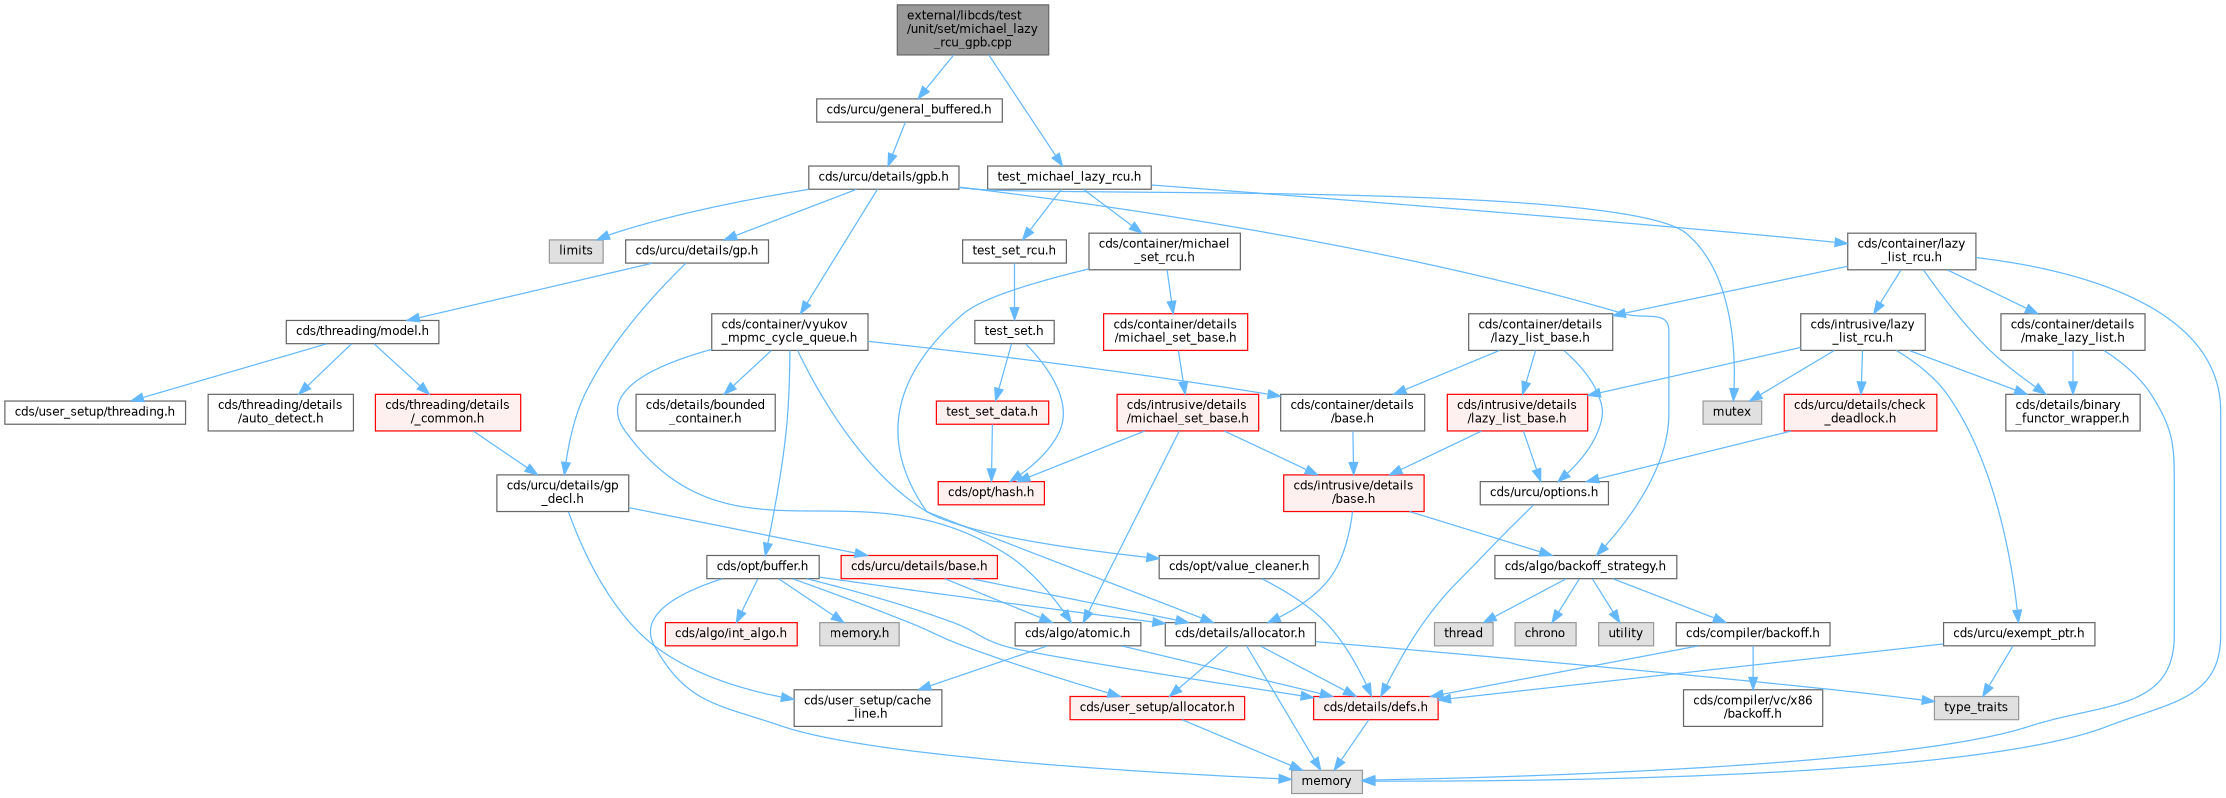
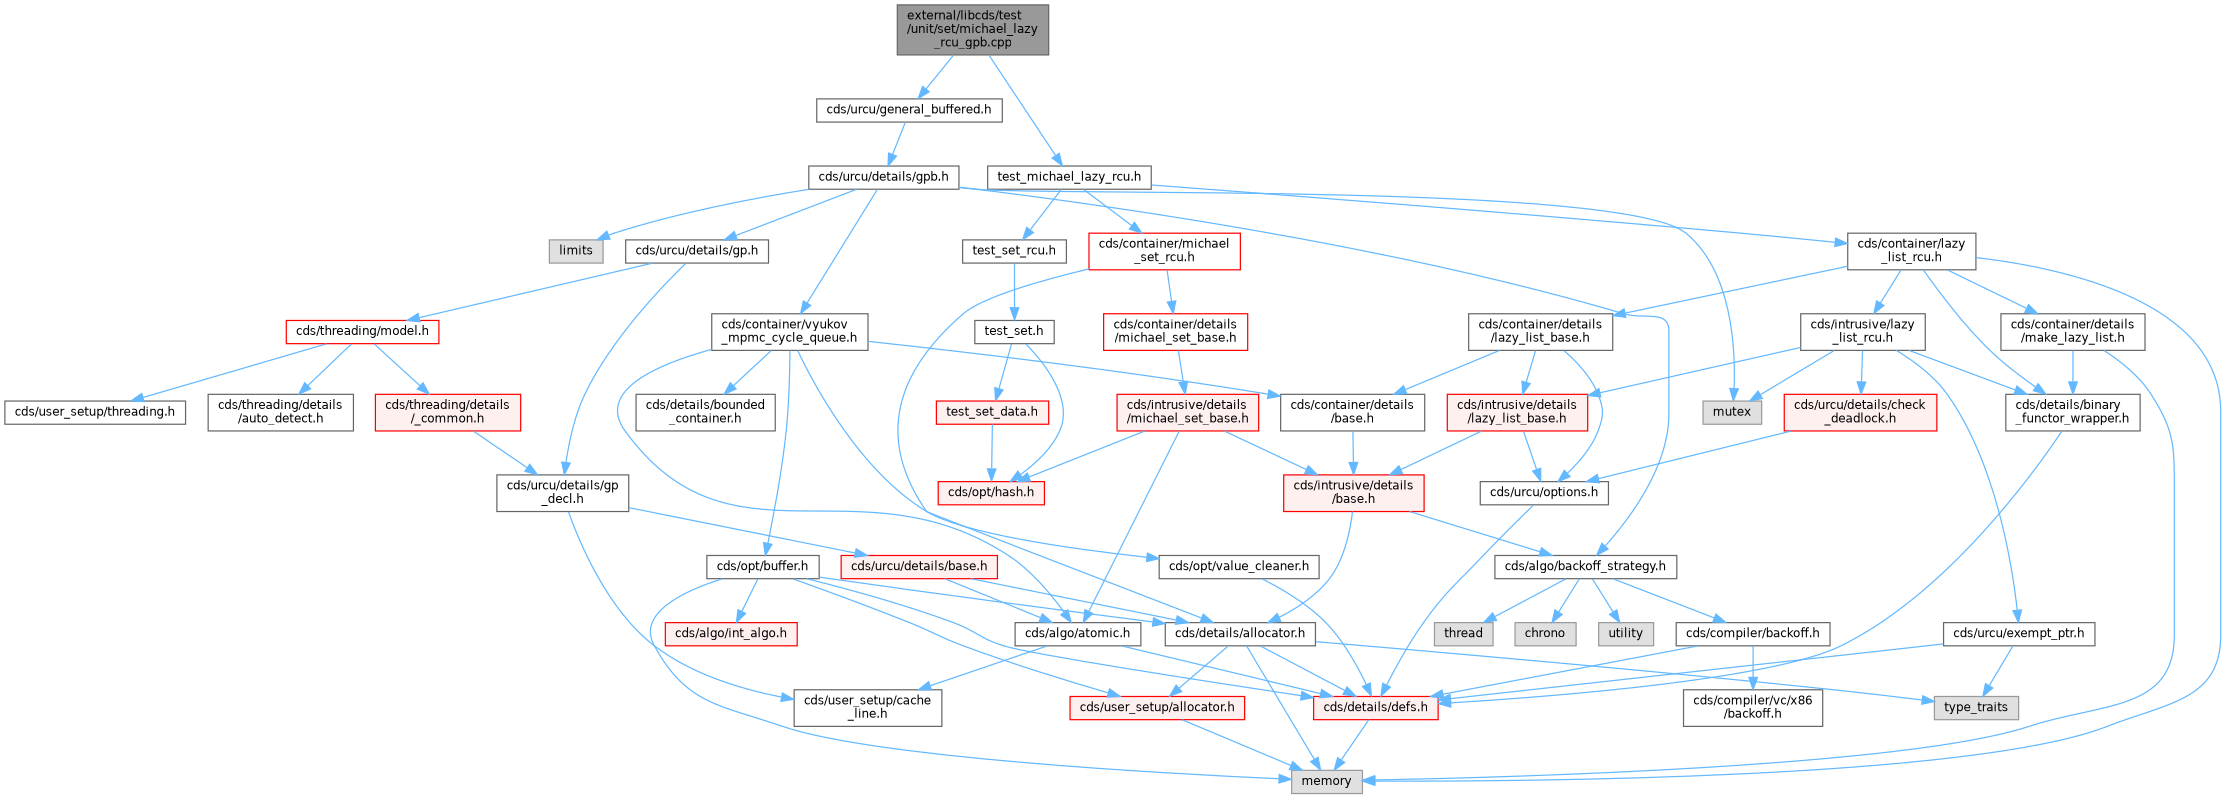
node "cds/container/michael _set_rcu.h": color grey40 -> red
node "cds/threading/model.h": color grey40 -> red
node "memory.h": removed
edge "cds/details/binary _functor_wrapper.h" -> "cds/details/defs.h": added
